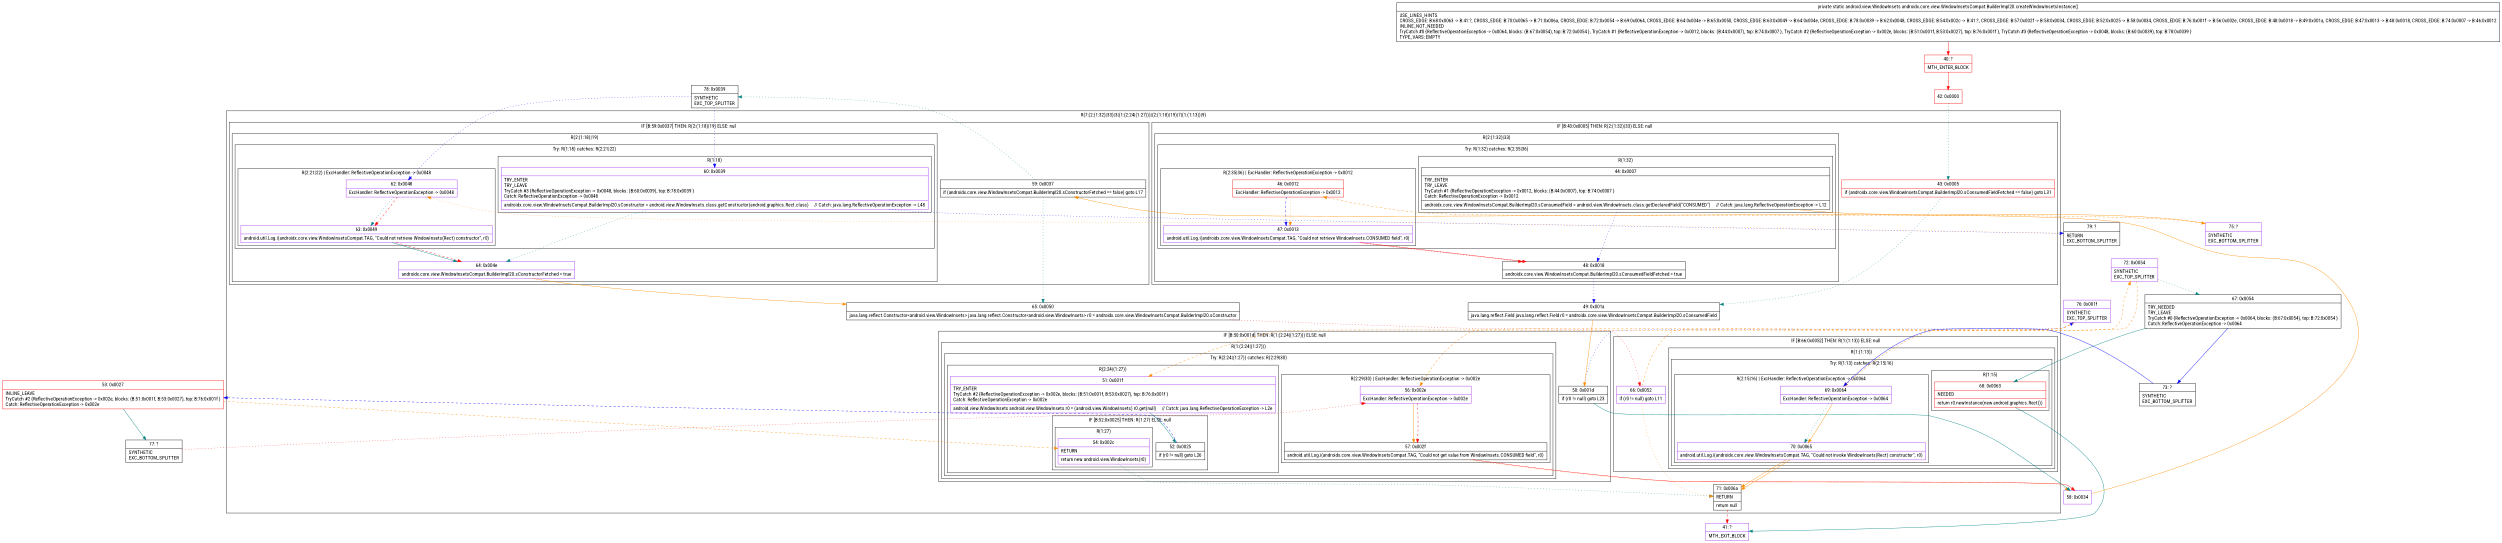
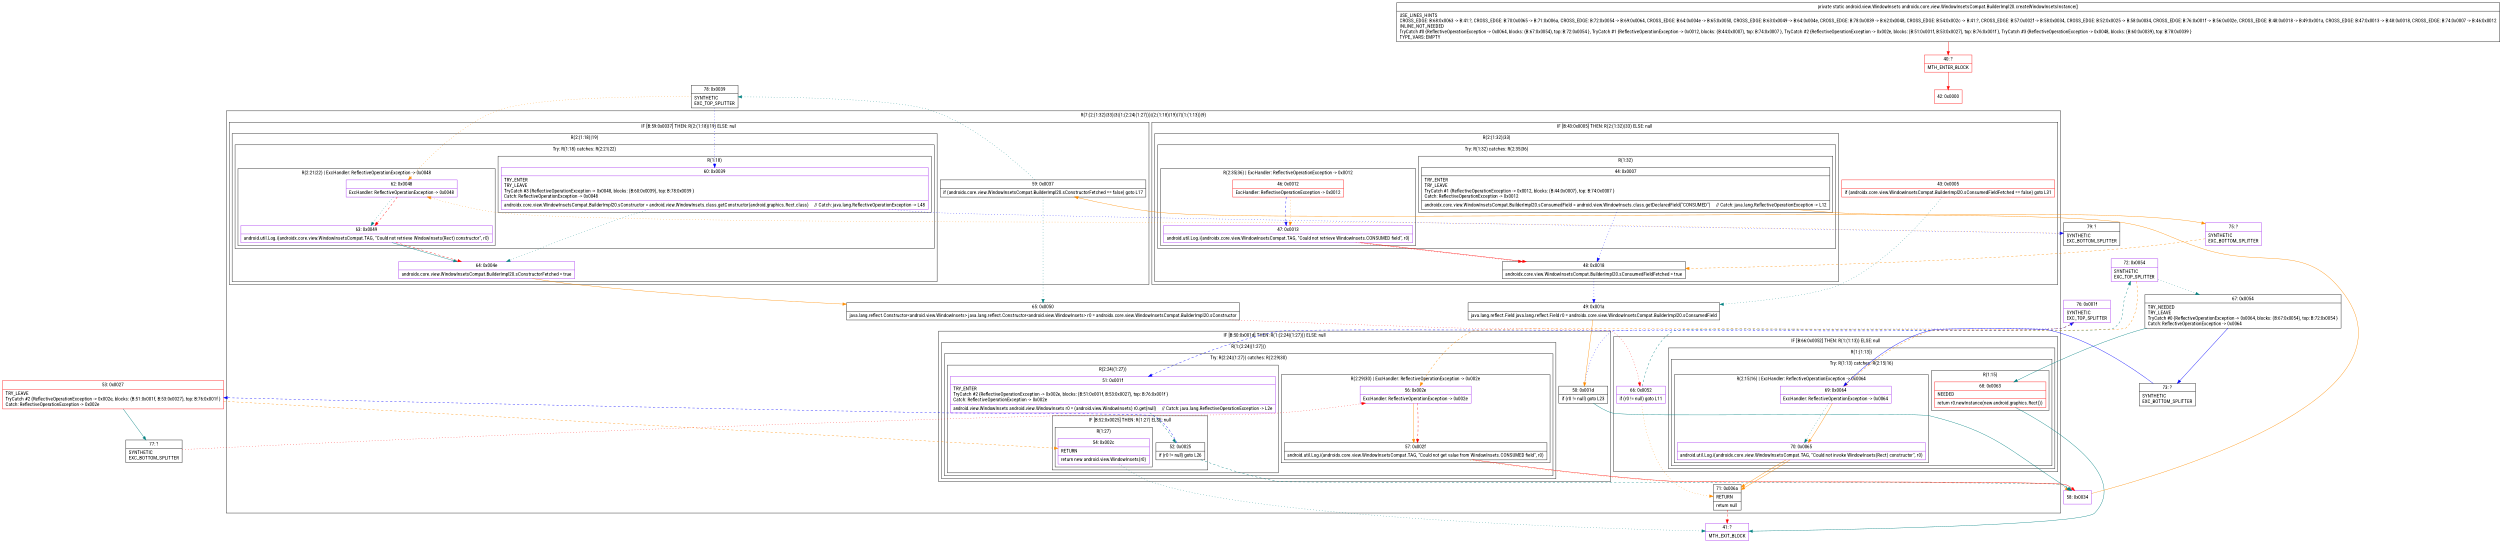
edge "78: 0x0039" -> "62: 0x0048": color blue -> darkorange
edge "42: 0x0000" -> "43: 0x0005": removed
edge "75: ?" -> "46: 0x0012": now "75: ?" -> "48: 0x0018"
node "79: ?": text "RETURN" -> "SYNTHETIC"
edge "76: 0x001f" -> "51: 0x001f": color darkorange -> blue
edge "66: 0x0052" -> "72: 0x0054": color darkorange -> teal
node "53: 0x0027": text "INLINE_LEAVE" -> "TRY_LEAVE"
edge "51: 0x001f" -> "52: 0x0025": style solid -> dashed
edge "52: 0x0025" -> "58: 0x0034": added
edge "54: 0x002c" -> "71: 0x006a": now "54: 0x002c" -> "41: ?"
